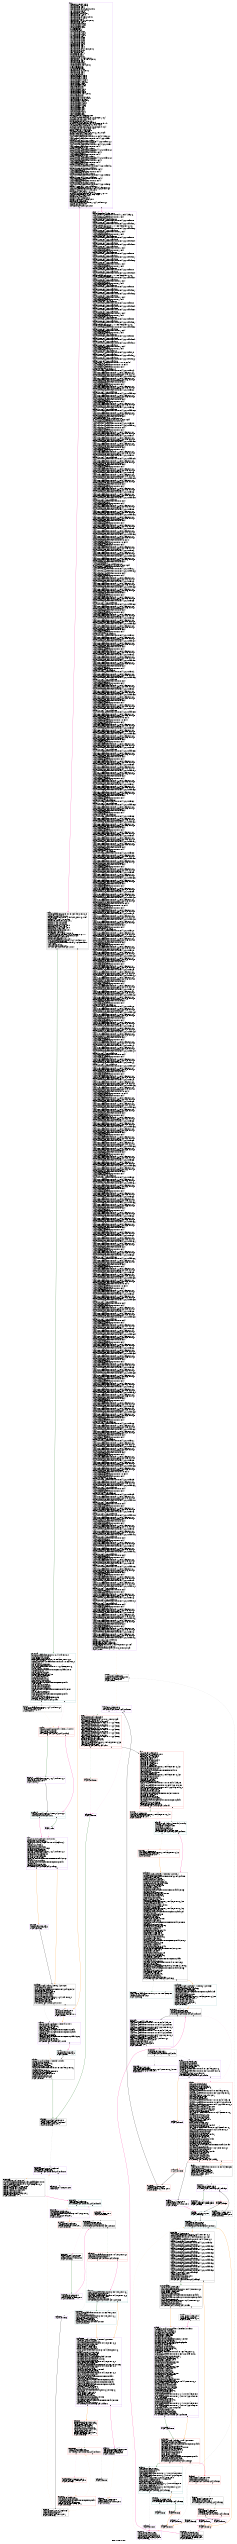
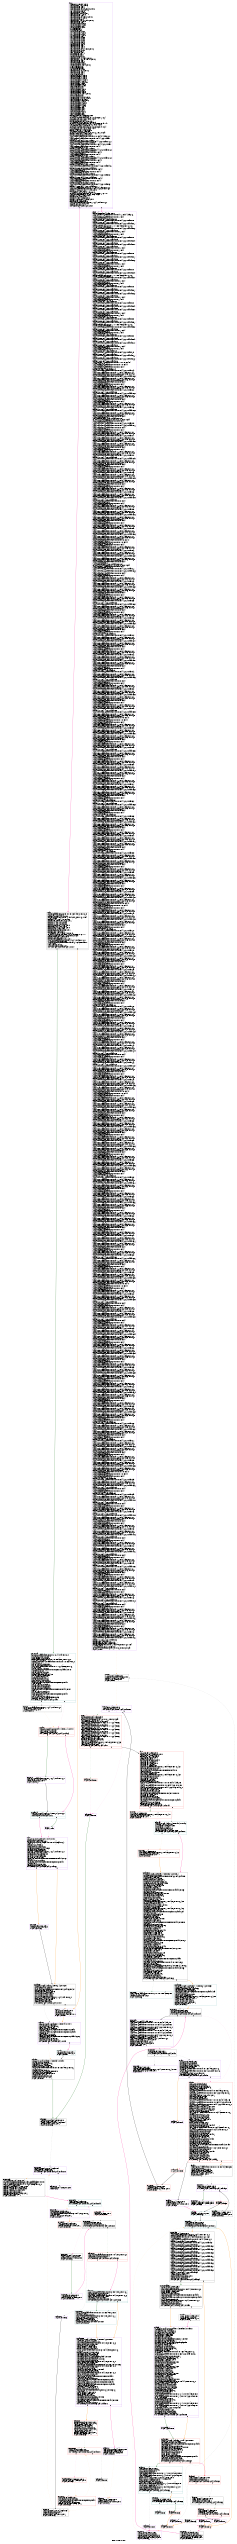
node "entry:": text "%5 = load i64* %ashr18, align 8" -> "%5 = load i64* %arrayidx18, align 8"
node "lor.end:": text "%lor.ext = arrayidx i1 %22 to i32" -> "%lor.ext = zext i1 %22 to i32"
